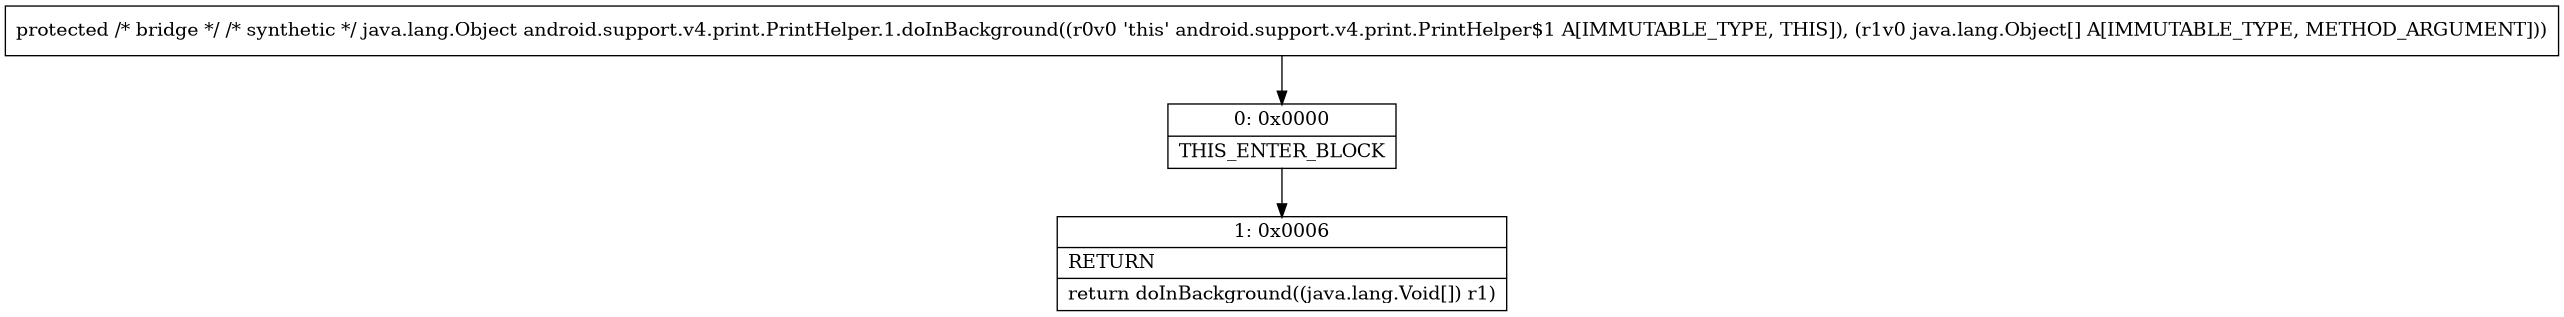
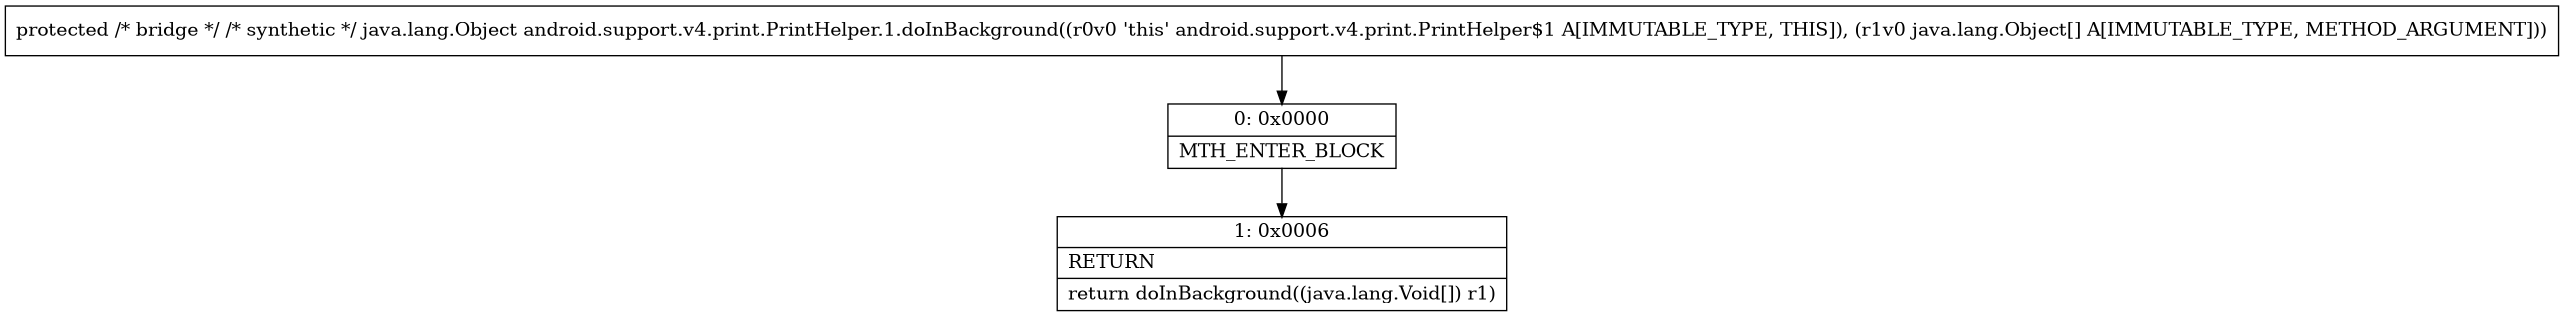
node "0: 0x0000": text "THIS_ENTER_BLOCK" -> "MTH_ENTER_BLOCK"
